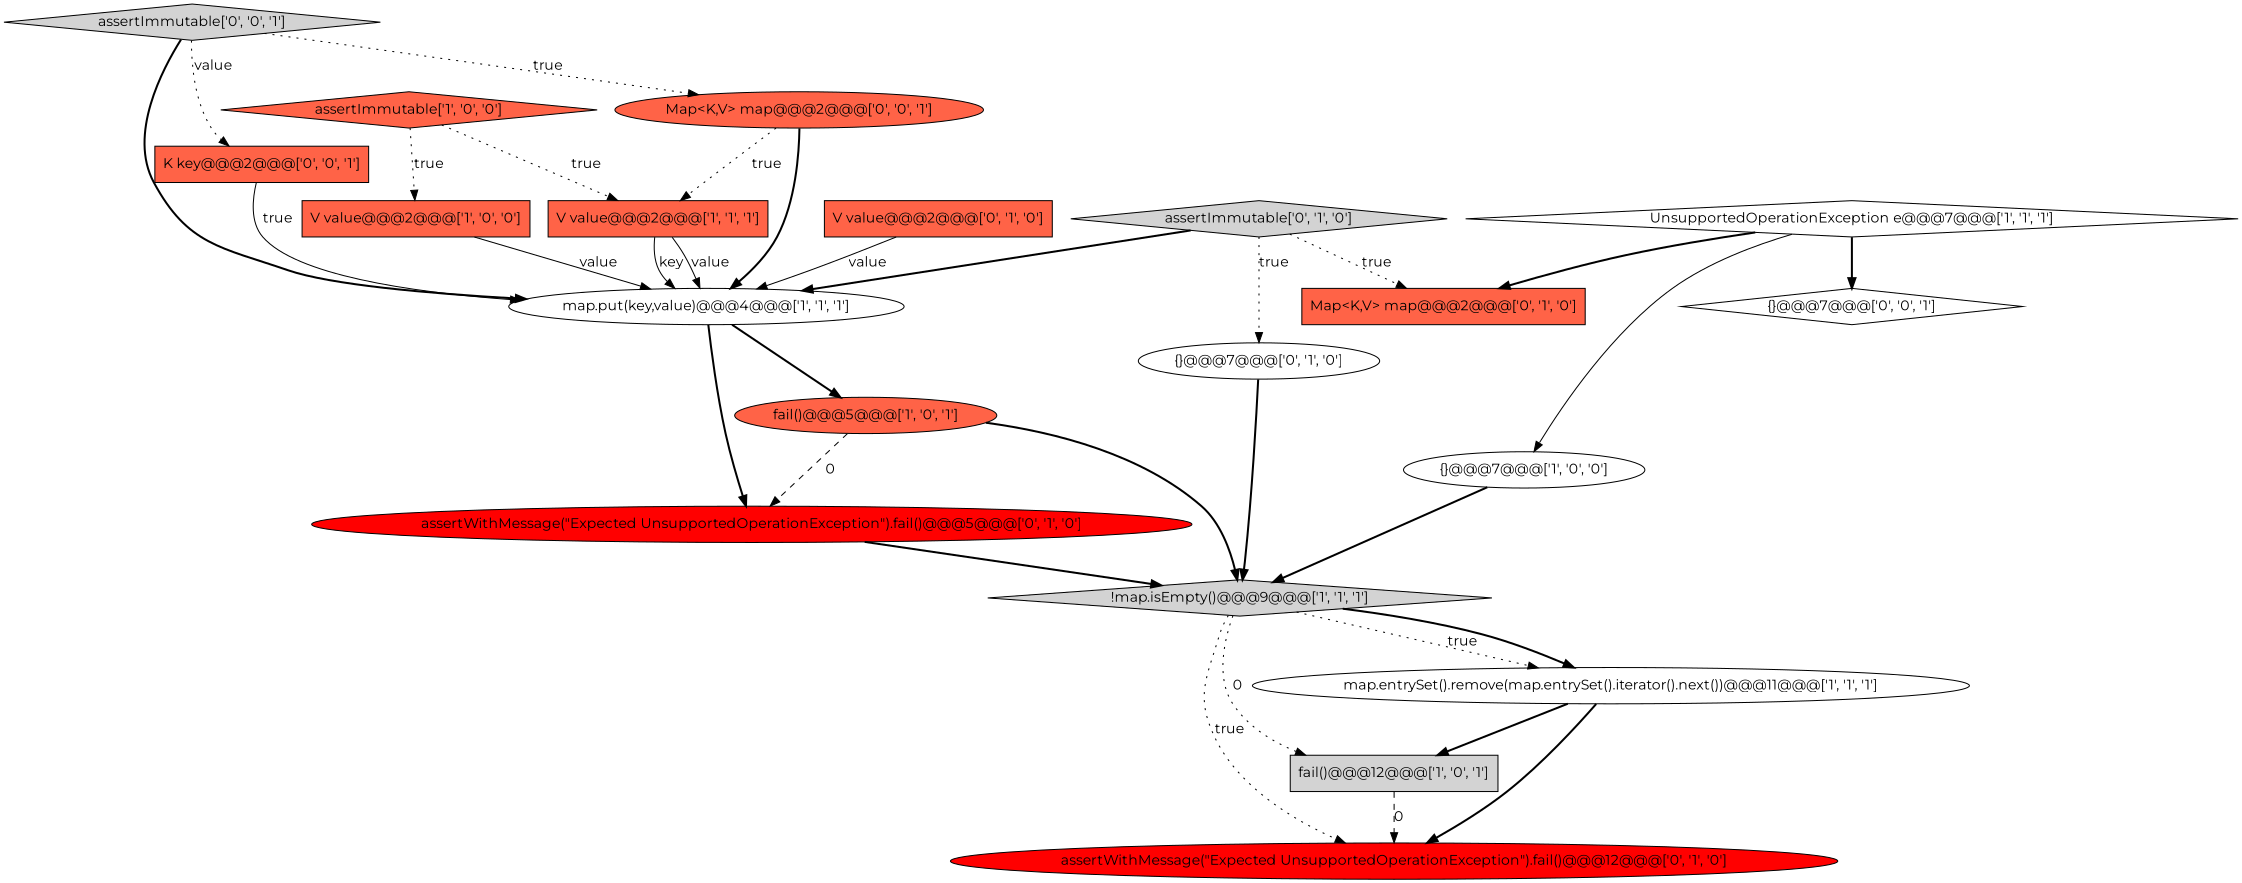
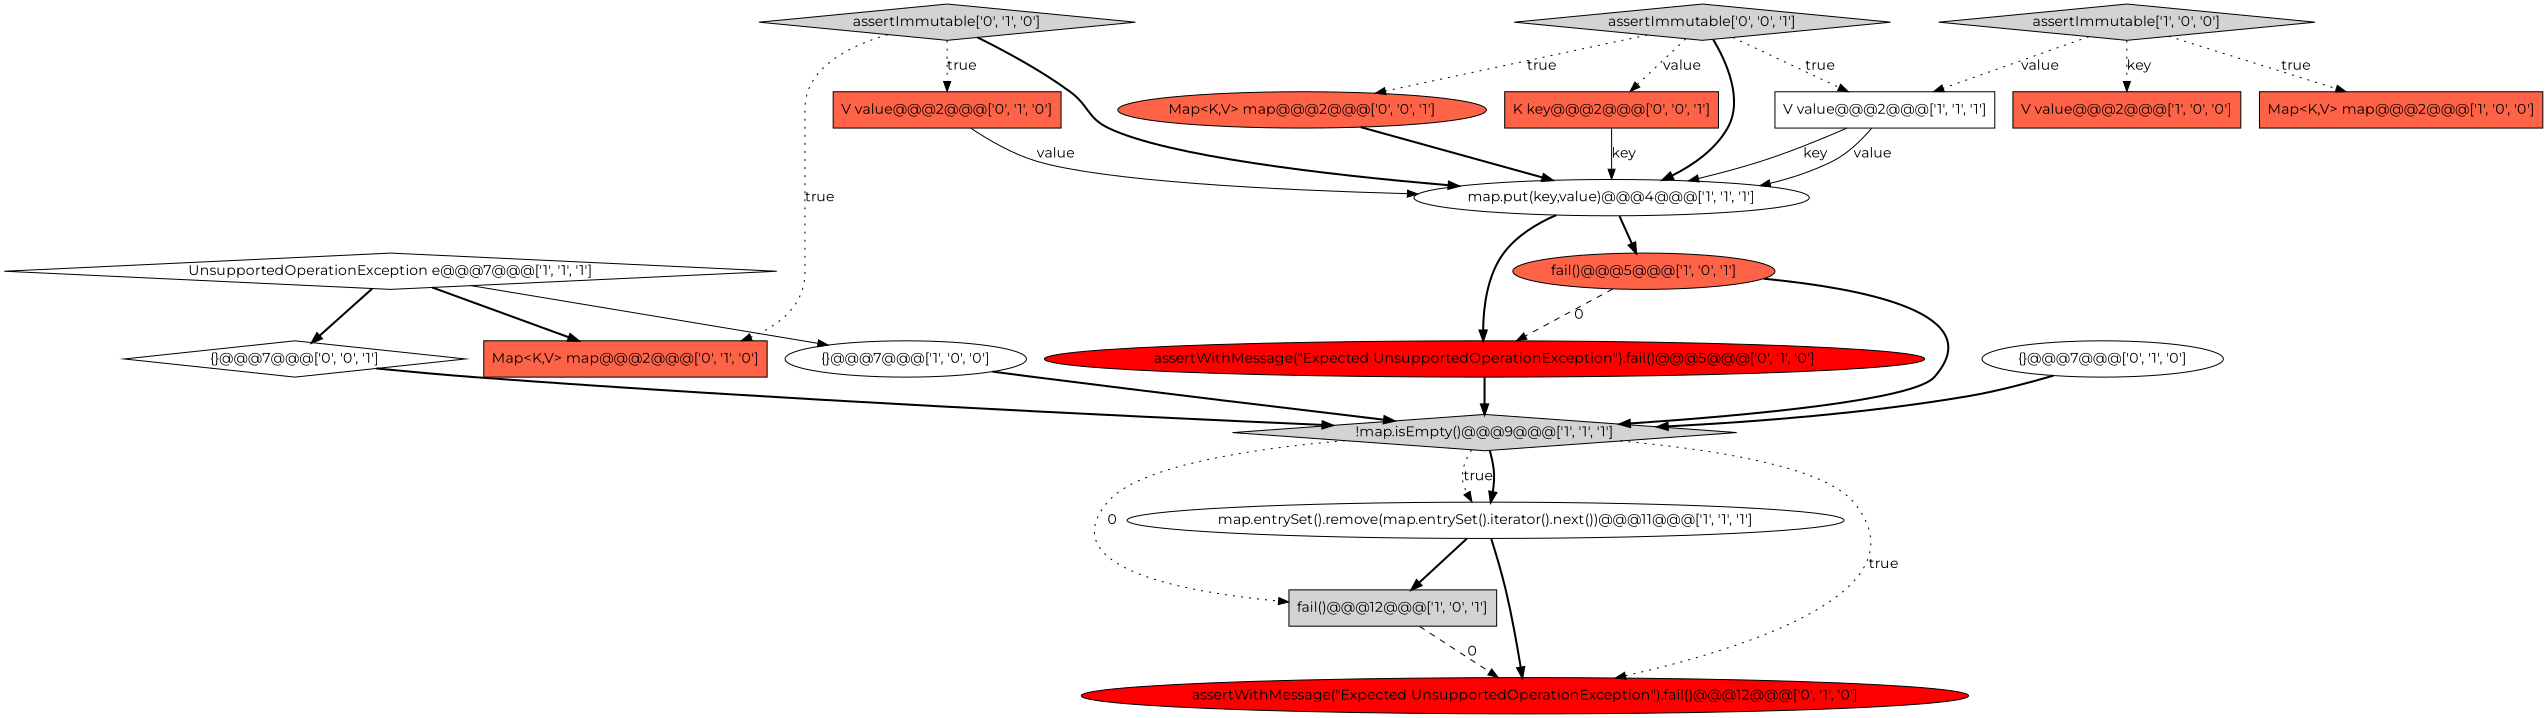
node "assertImmutable['1', '0', '0']": fillcolor tomato -> lightgray
node "Map<K,V> map@@@2@@@['1', '0', '0']": added
edge "Map<K,V> map@@@2@@@['0', '0', '1']" -> "V value@@@2@@@['1', '1', '1']": now "assertImmutable['0', '0', '1']" -> "V value@@@2@@@['1', '1', '1']"
edge "assertImmutable['1', '0', '0']" -> "V value@@@2@@@['1', '0', '0']": label "true" -> "key"
edge "assertImmutable['1', '0', '0']" -> "V value@@@2@@@['1', '1', '1']": label "true" -> "value"
edge "K key@@@2@@@['0', '0', '1']" -> "map.put(key,value)@@@4@@@['1', '1', '1']": label "true" -> "key"
node "V value@@@2@@@['1', '1', '1']": fillcolor tomato -> white
edge "V value@@@2@@@['1', '0', '0']" -> "map.put(key,value)@@@4@@@['1', '1', '1']": removed, label "value"
edge "assertImmutable['0', '1', '0']" -> "{}@@@7@@@['0', '1', '0']": now "assertImmutable['0', '1', '0']" -> "V value@@@2@@@['0', '1', '0']"
edge "{}@@@7@@@['0', '0', '1']" -> "!map.isEmpty()@@@9@@@['1', '1', '1']": added
